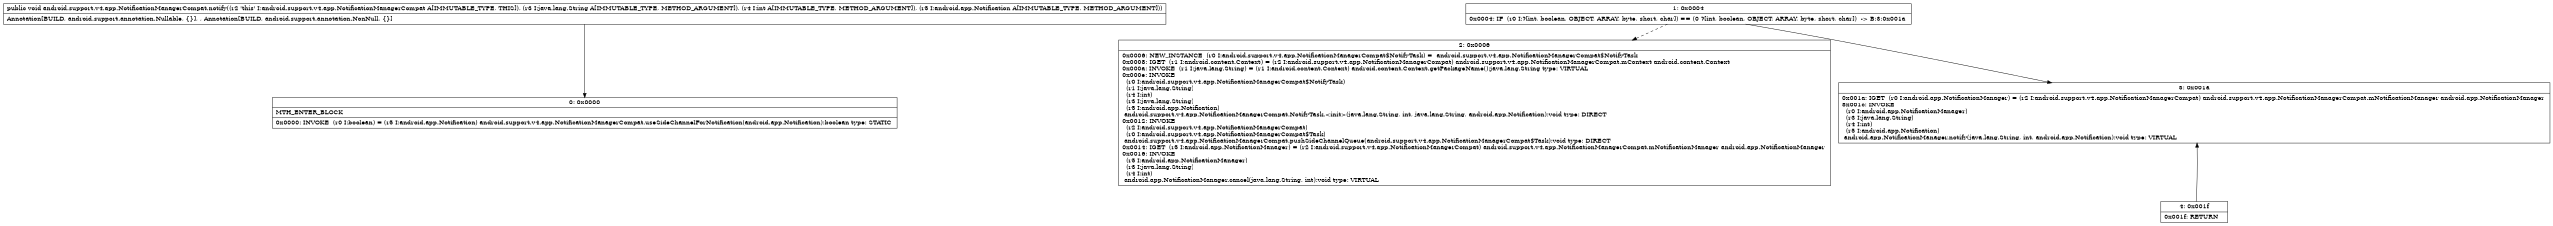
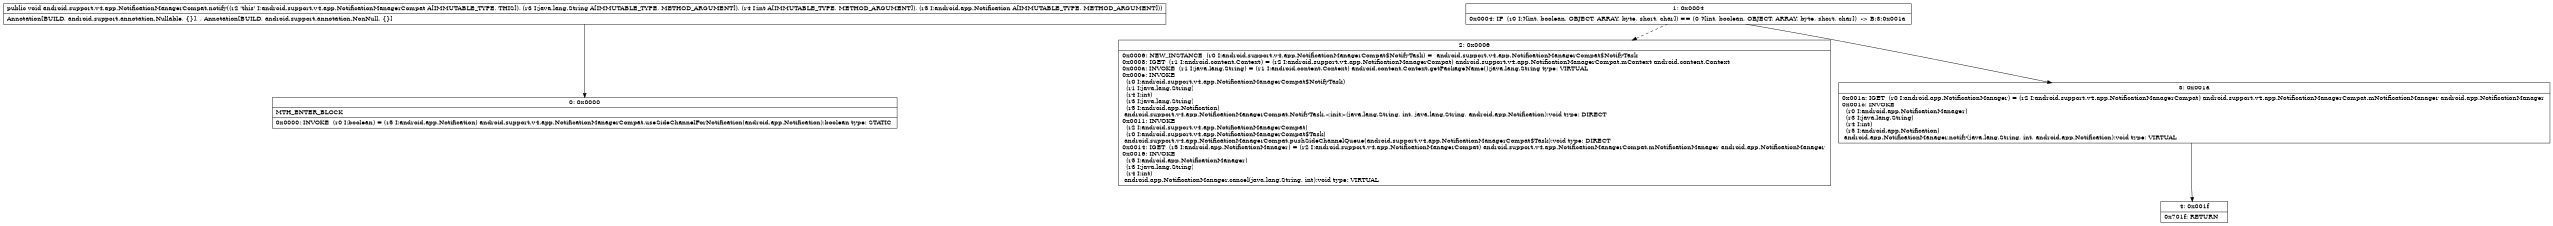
node "3: 0x001a": text "8x001c: INVOKE" -> "0x001c: INVOKE"
node "2: 0x0006": text "0x0012: INVOKE" -> "0x0011: INVOKE"
edge "4: 0x001f" -> "3: 0x001a": reversed
node "4: 0x001f": text "0x001f: RETURN" -> "0x701f: RETURN"
